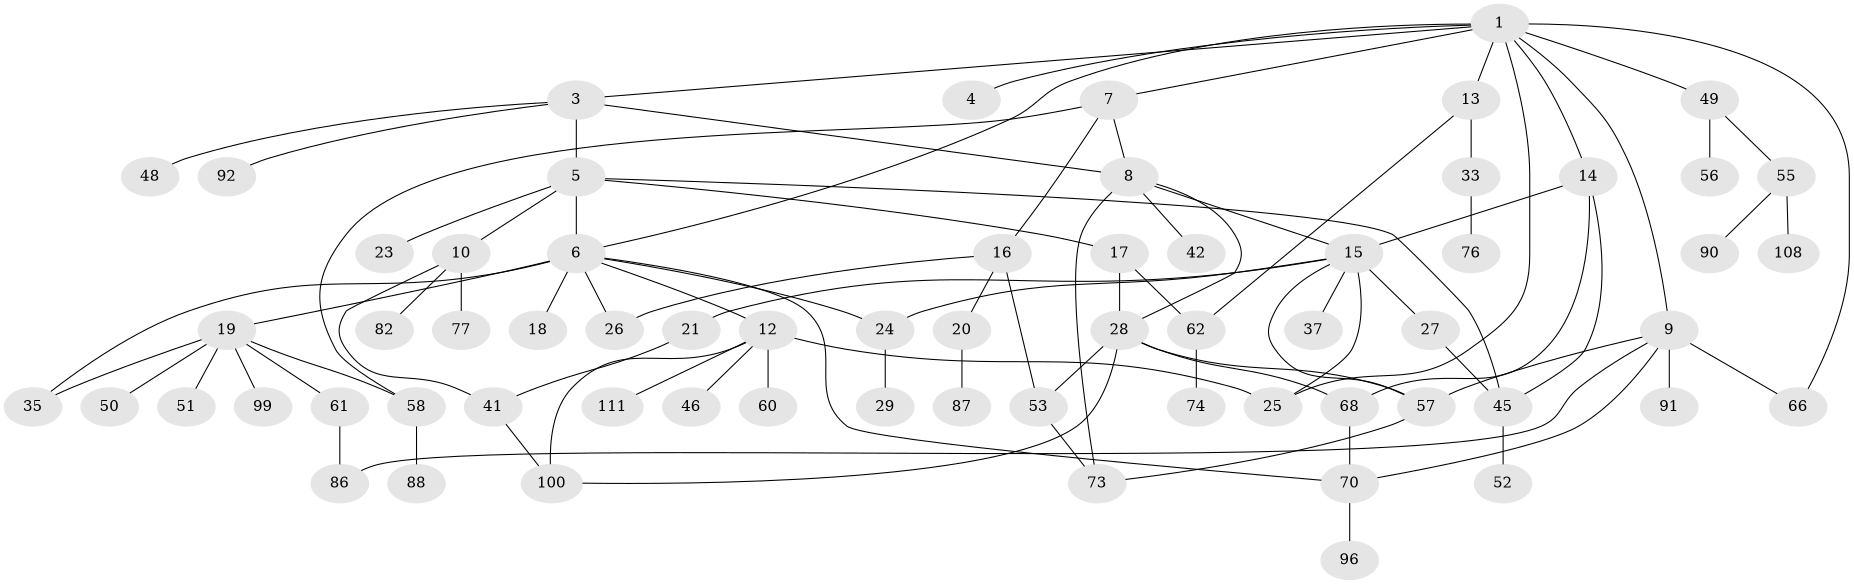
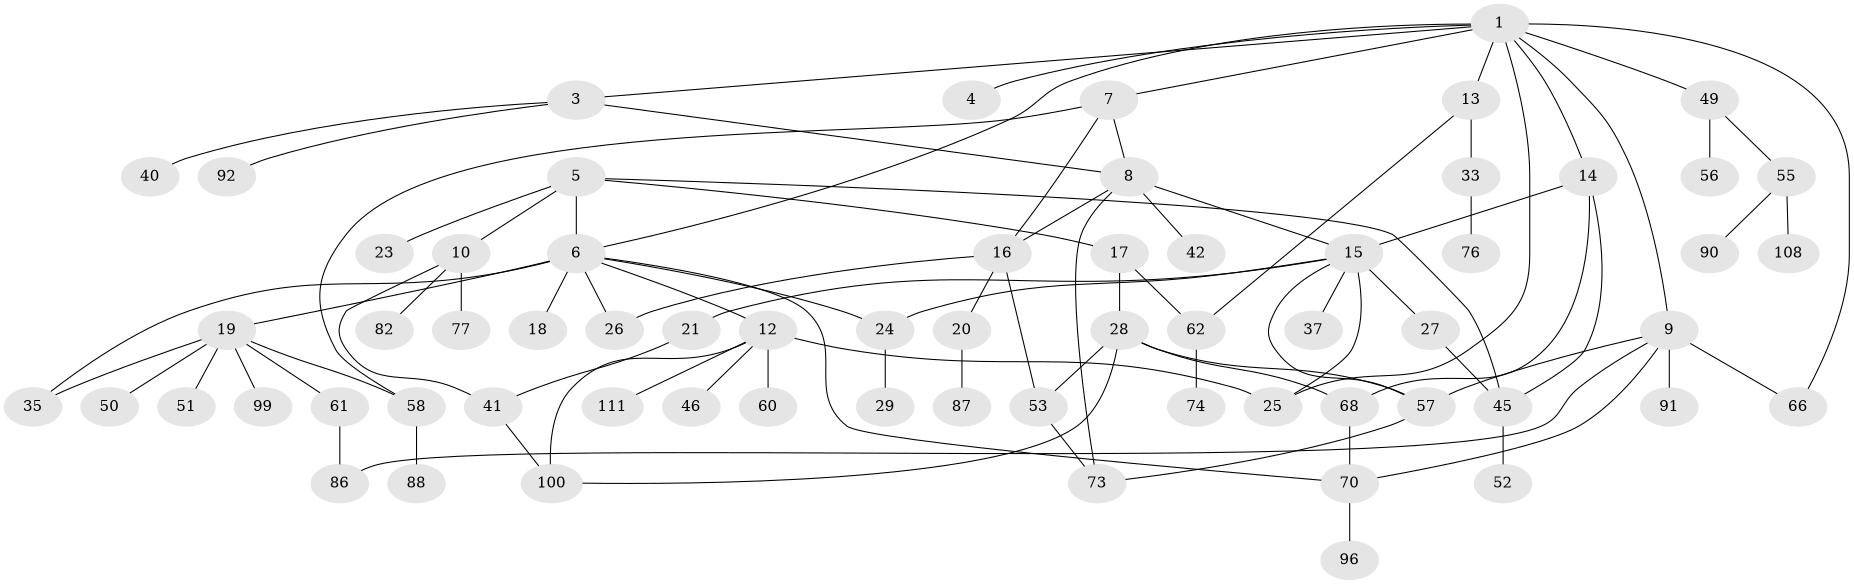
edge "3" -- "5": removed
node "48": label "48" -> "40"
edge "8" -- "28": now "8" -- "16"
